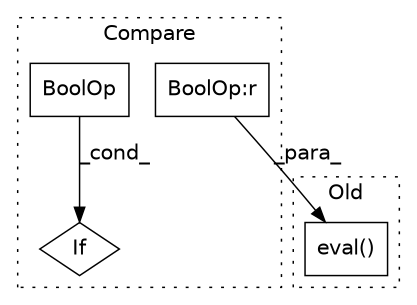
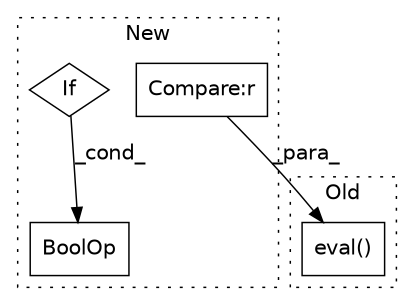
cluster "Compare": label "Compare" -> "New"
node "BoolOp:r": label "BoolOp:r" -> "Compare:r"
edge "BoolOp" -> "If": reversed
